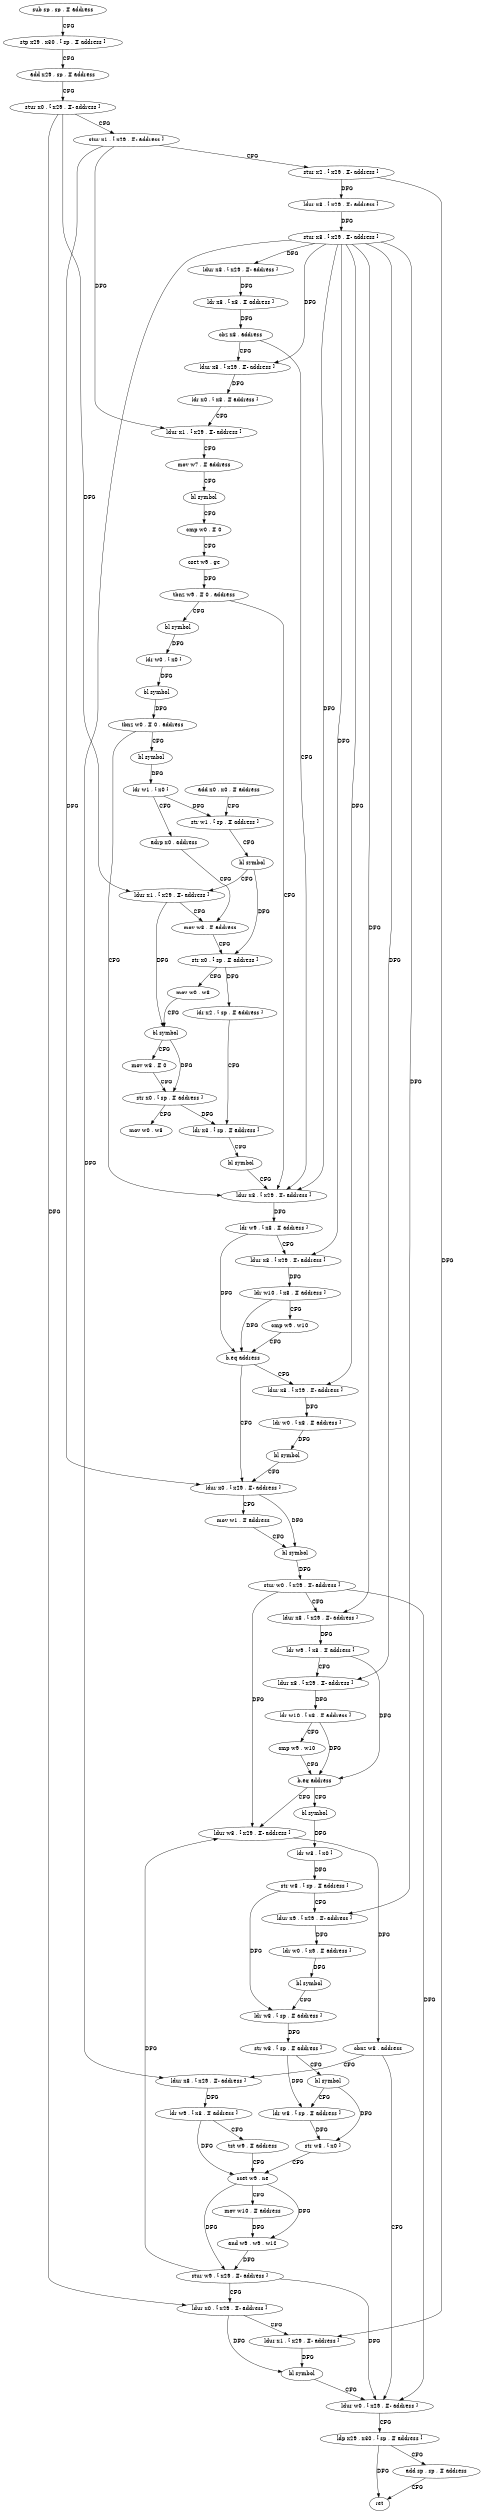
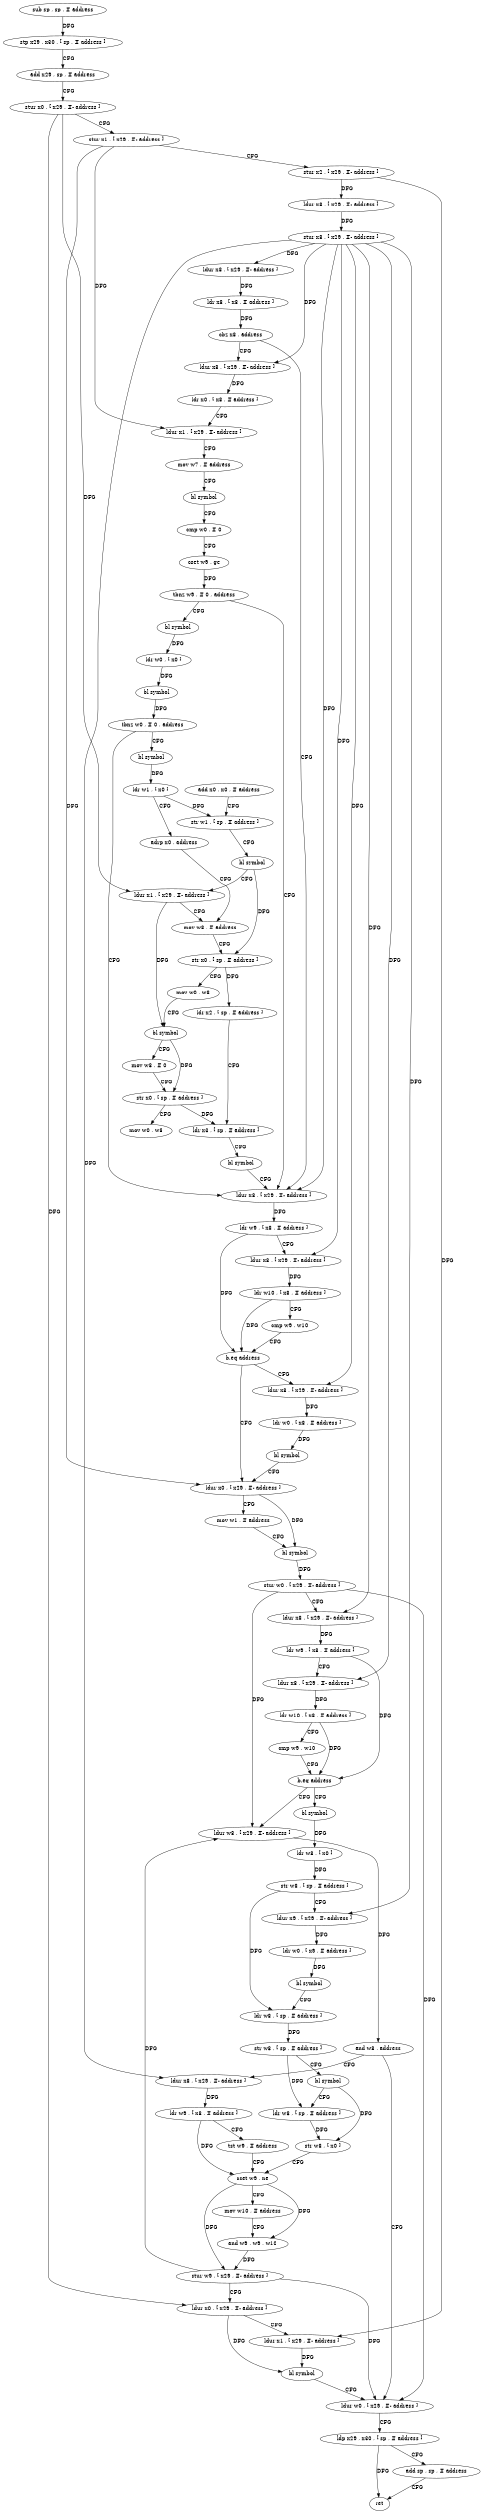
edge "sub sp , sp , # address" -> "stp x29 , x30 , [ sp , # address ]": label "CFG" -> "DFG"
node "cbnz w8 , address": label "cbnz w8 , address" -> "and w8 , address"
edge "mov w10 , # address" -> "and w9 , w9 , w10": label "DFG" -> "CFG"
